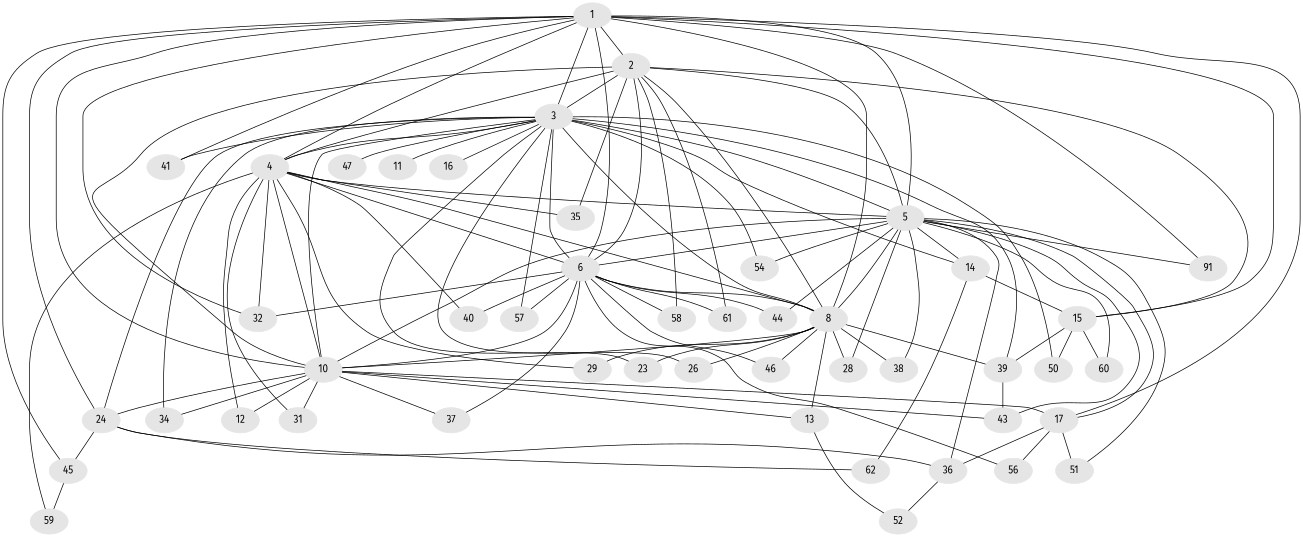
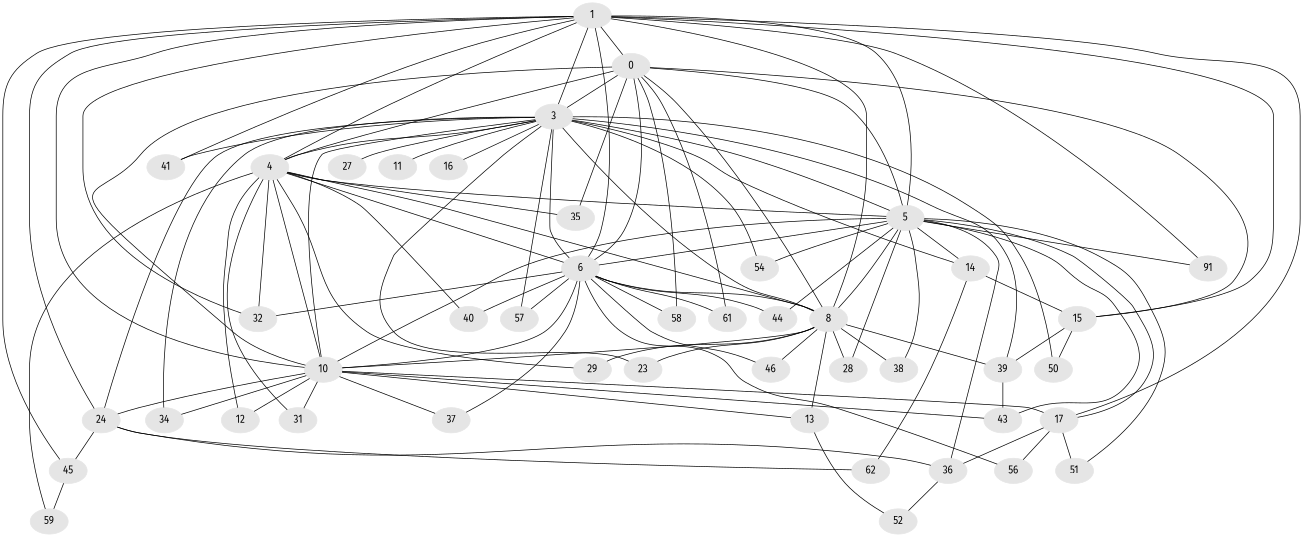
node "2": label "2" -> "0"
node "47": label "47" -> "27"
node "26": removed
node "60": removed
